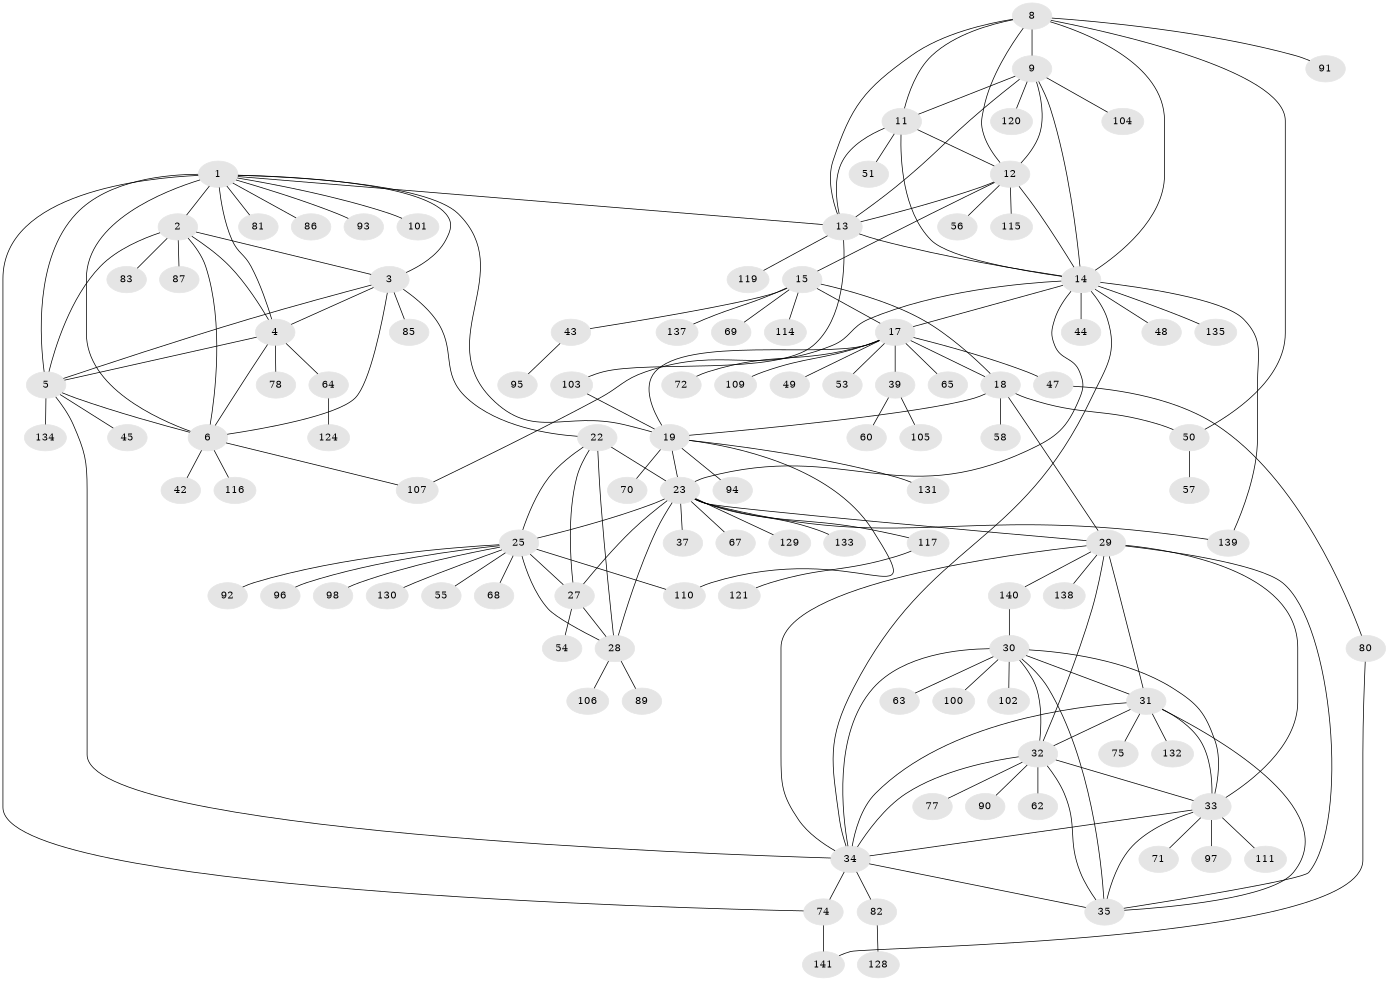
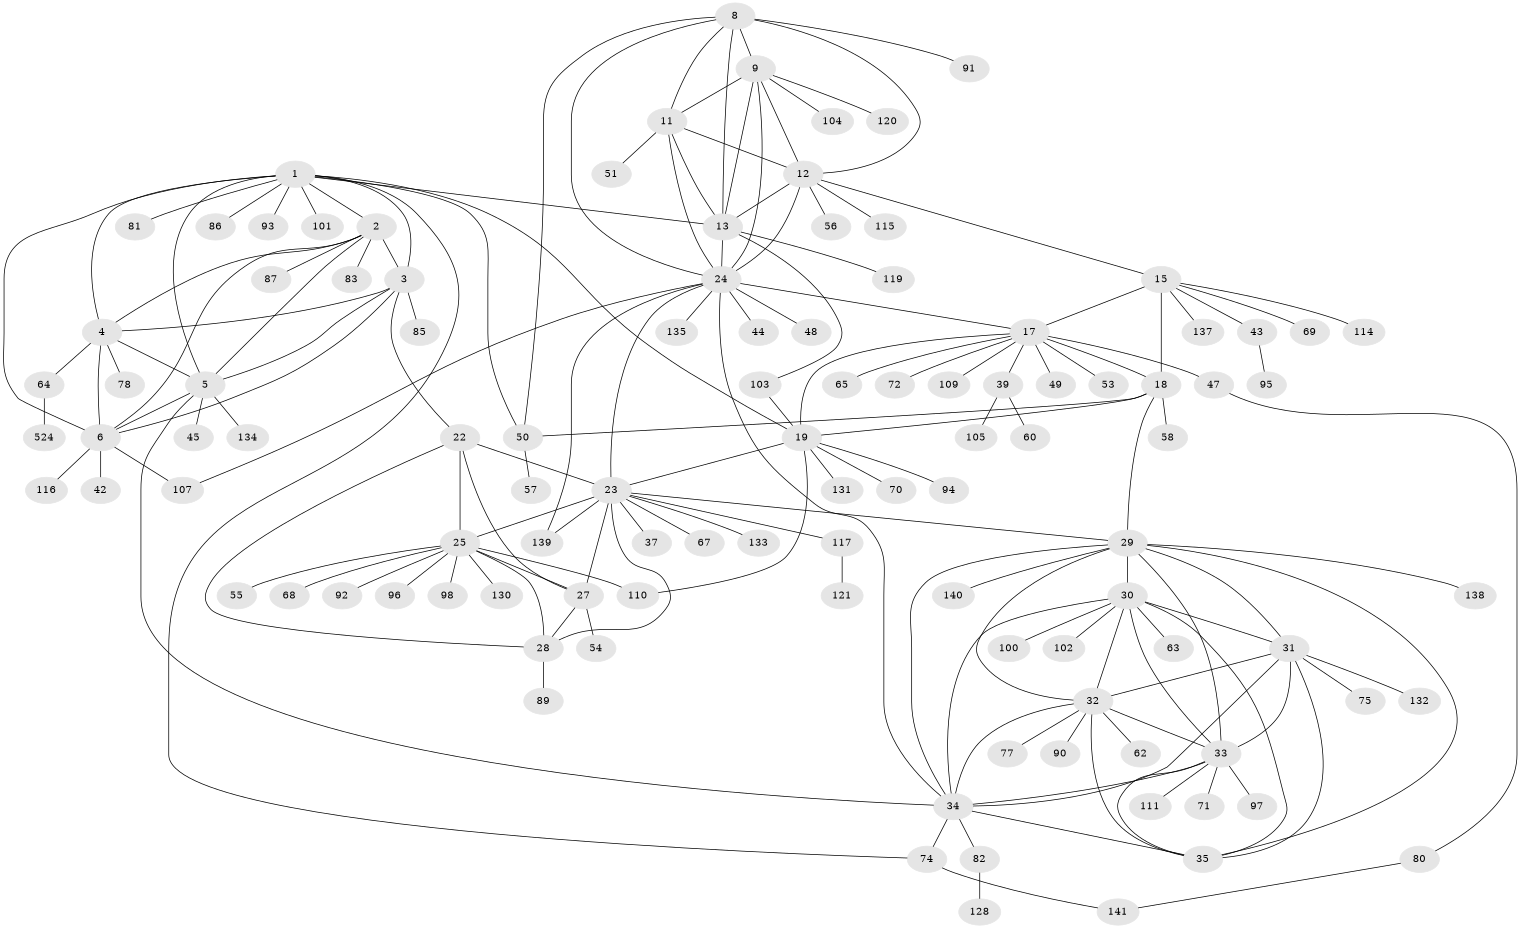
edge "1" -- "50": added
node "14": label "14" -> "24"
node "124": label "124" -> "524"
node "129": removed
edge "140" -- "30": now "29" -- "30"
node "106": removed
